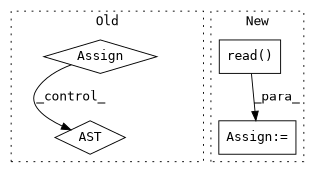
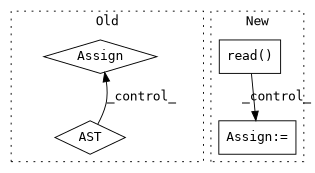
edge "Assign" -> "AST": reversed
edge "read()" -> "Assign:=": label "_para_" -> "_control_"
